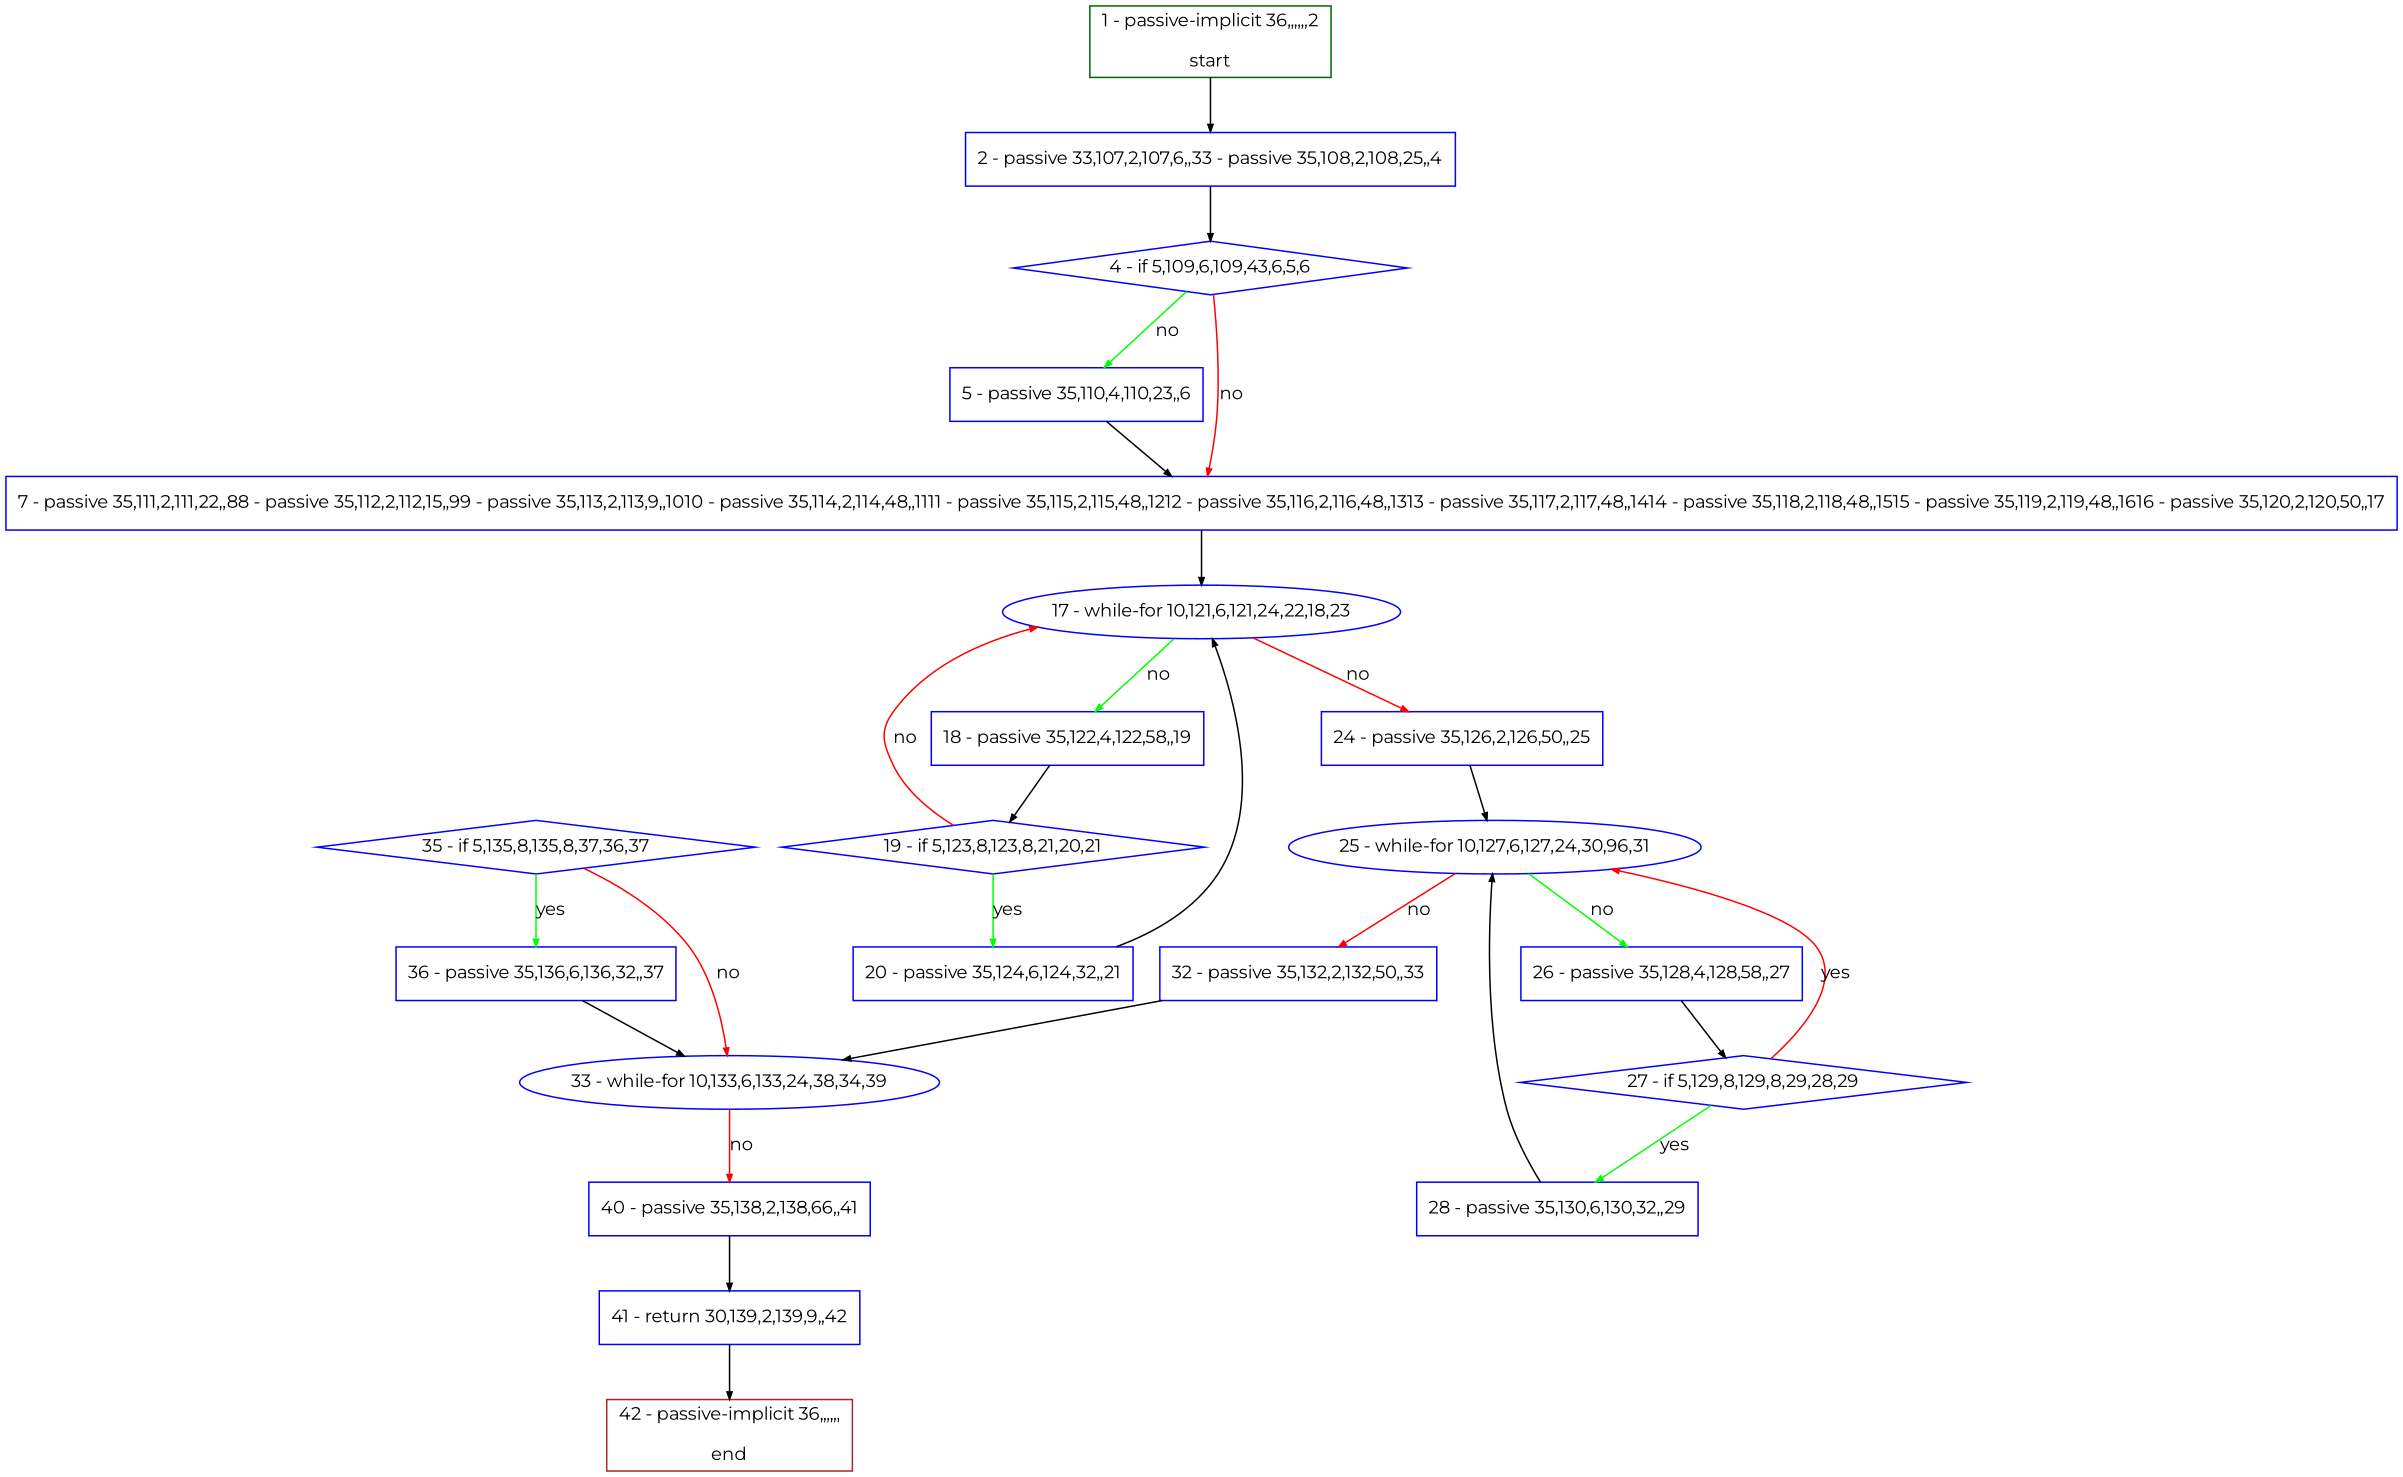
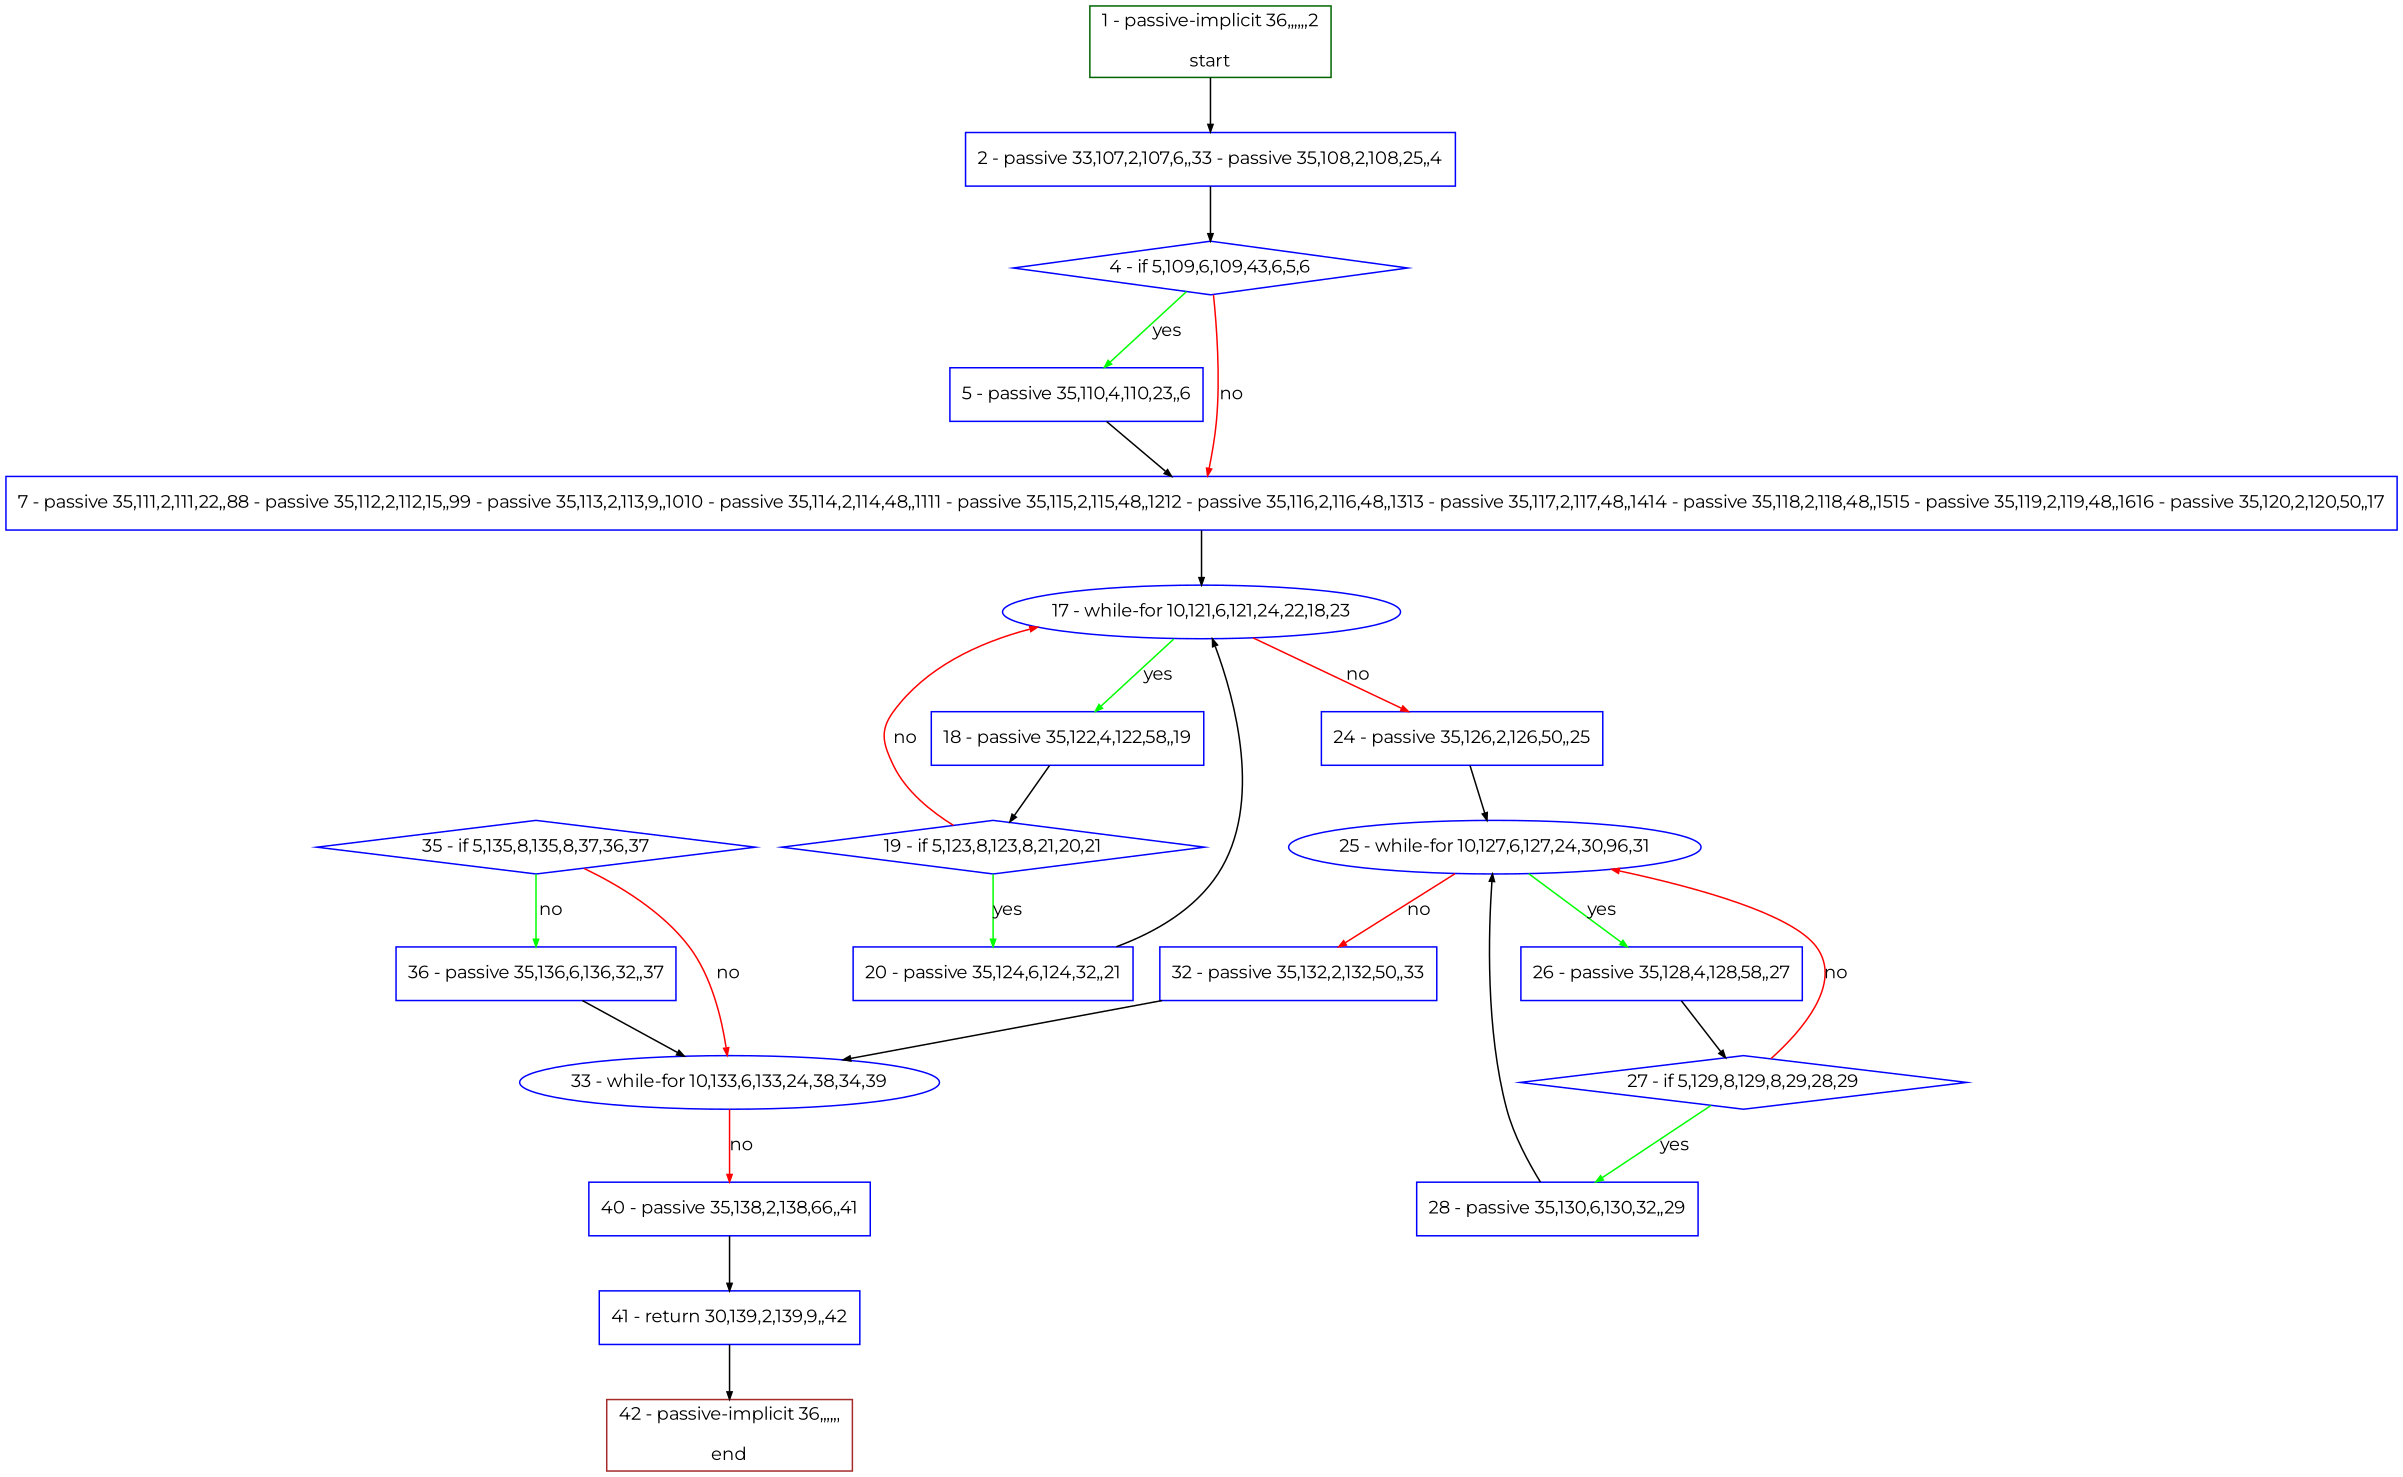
edge "4 - if 5,109,6,109,43,6,5,6" -> "5 - passive 35,110,4,110,23,,6": label "no" -> "yes"
edge "17 - while-for 10,121,6,121,24,22,18,23" -> "18 - passive 35,122,4,122,58,,19": label "no" -> "yes"
edge "35 - if 5,135,8,135,8,37,36,37" -> "36 - passive 35,136,6,136,32,,37": label "yes" -> "no"
edge "25 - while-for 10,127,6,127,24,30,96,31" -> "26 - passive 35,128,4,128,58,,27": label "no" -> "yes"
edge "27 - if 5,129,8,129,8,29,28,29" -> "25 - while-for 10,127,6,127,24,30,96,31": label "yes" -> "no"
